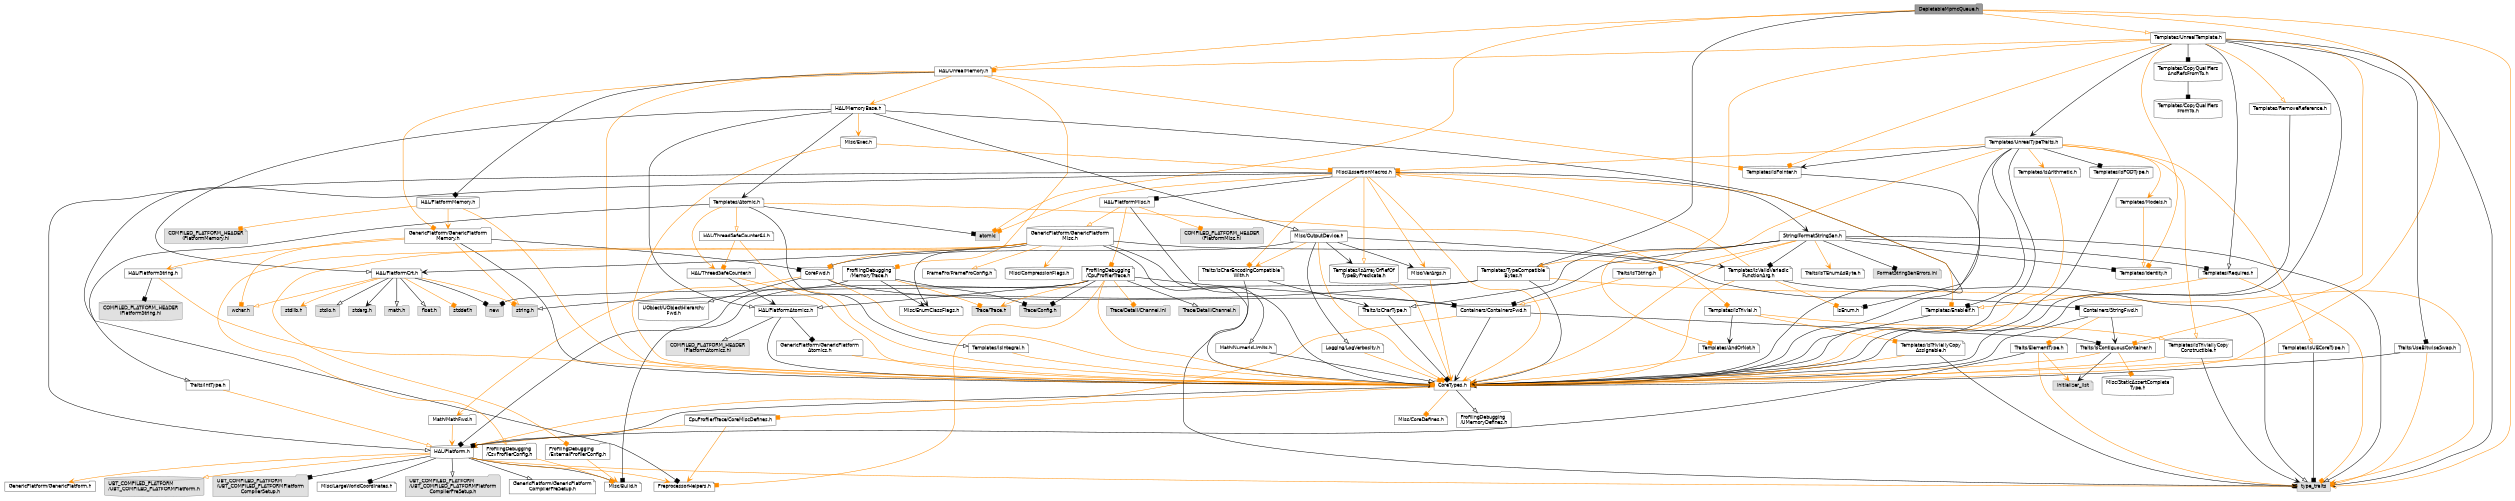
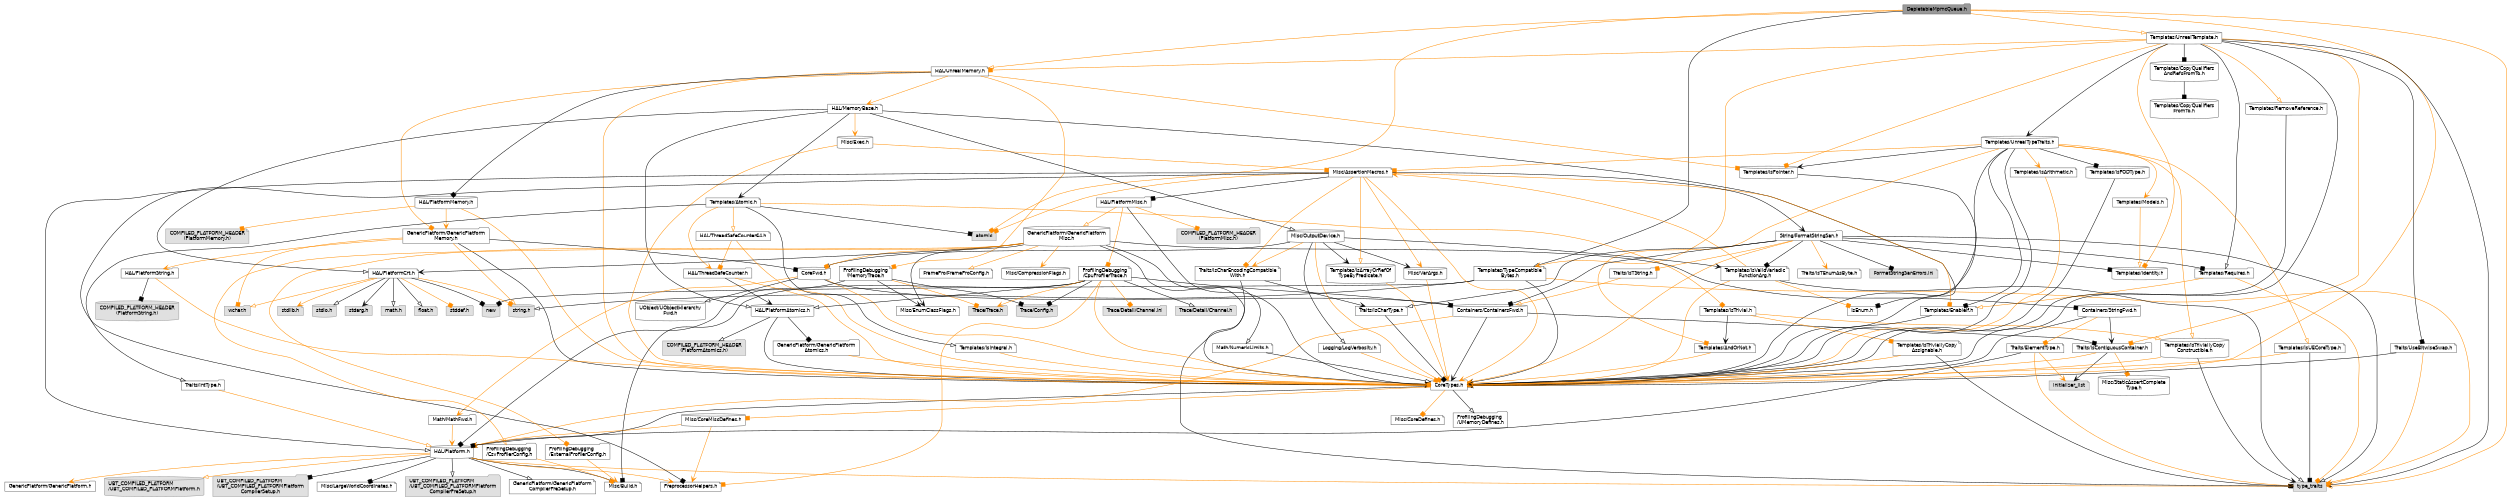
node "CpuProfilerTrace/CoreMiscDefines.h": label "CpuProfilerTrace/CoreMiscDefines.h" -> "Misc/CoreMiscDefines.h"
